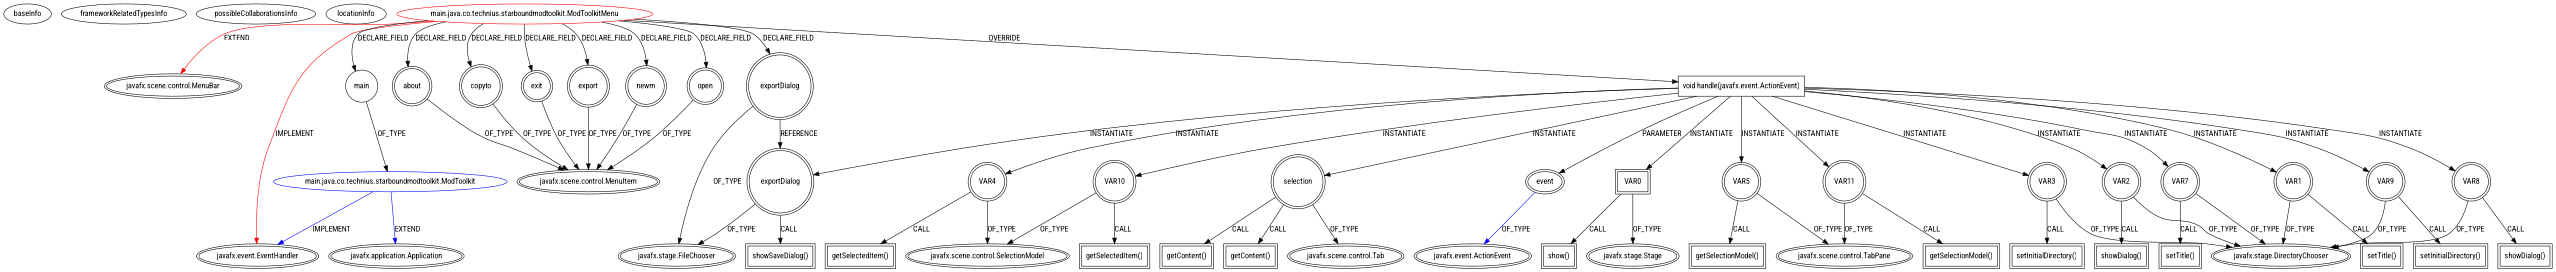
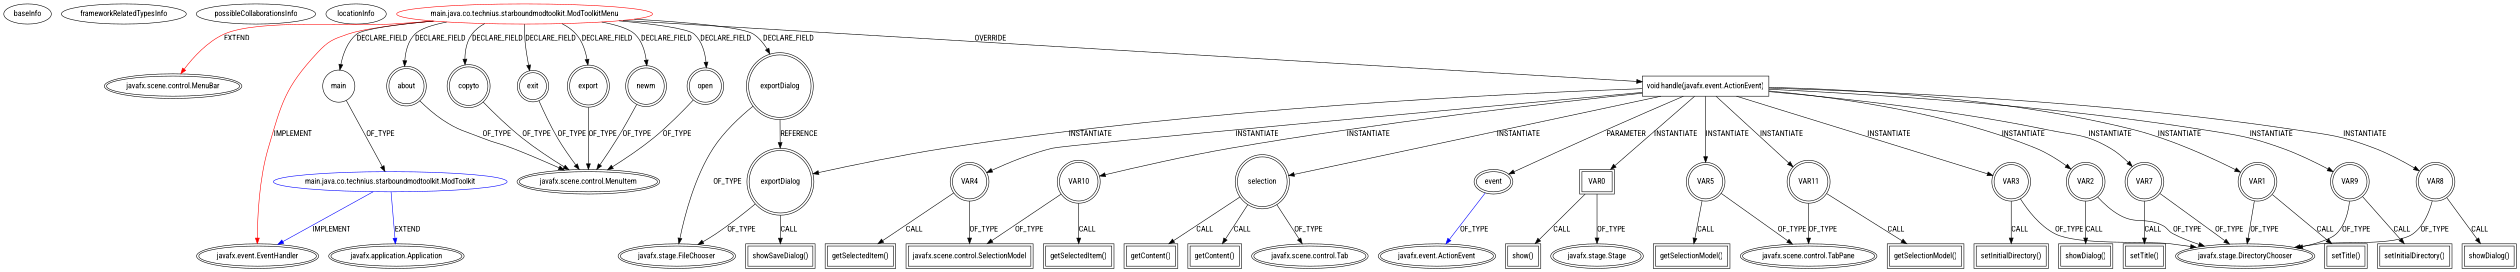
node "javafx.scene.control.SelectionModel": shape ellipse -> box
